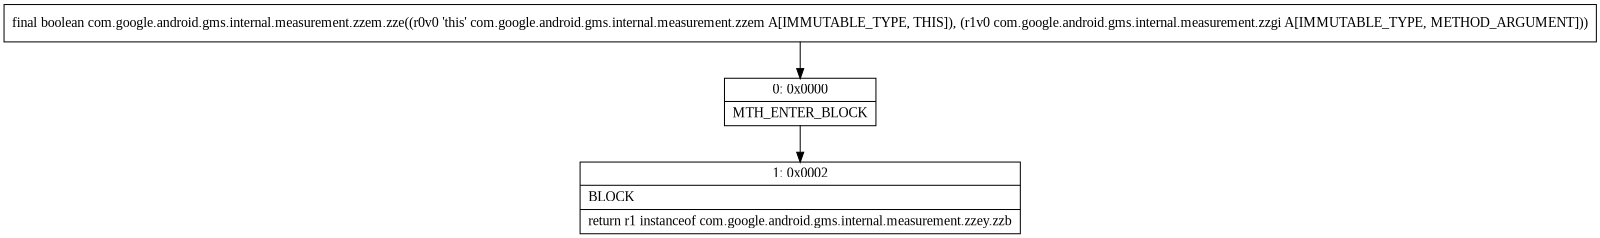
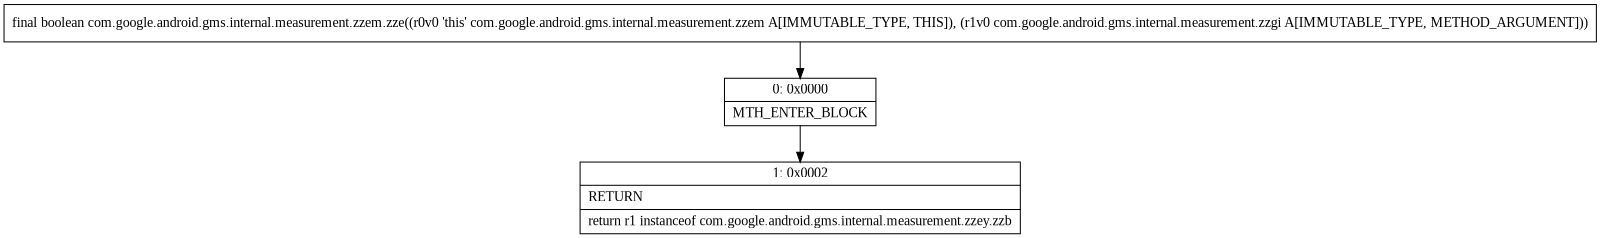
node "1: 0x0002": text "BLOCK" -> "RETURN"
